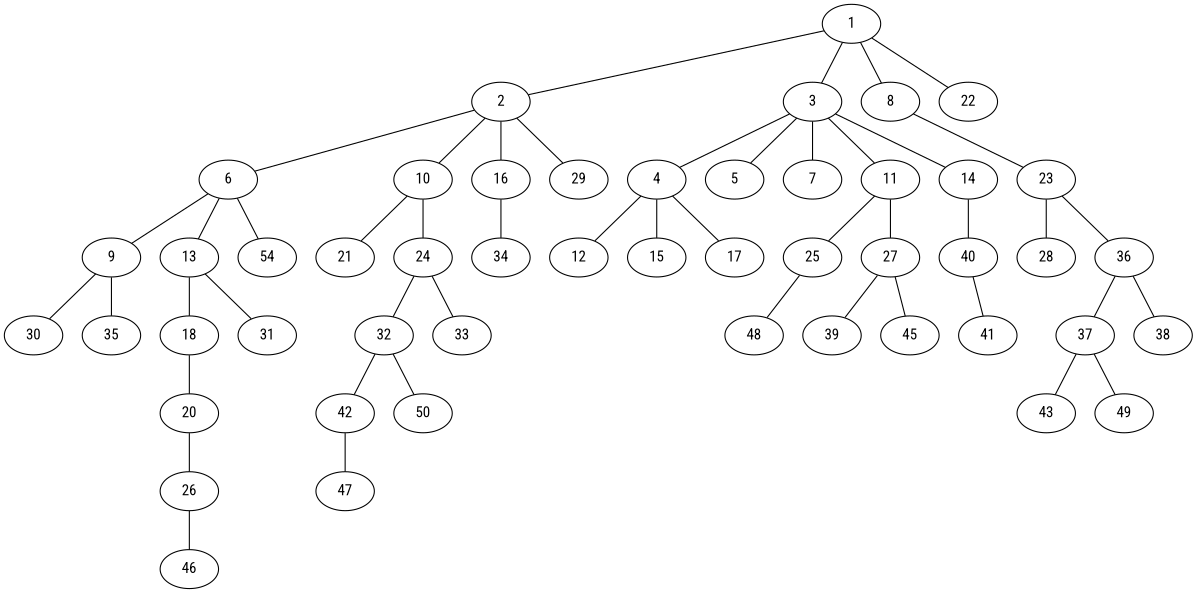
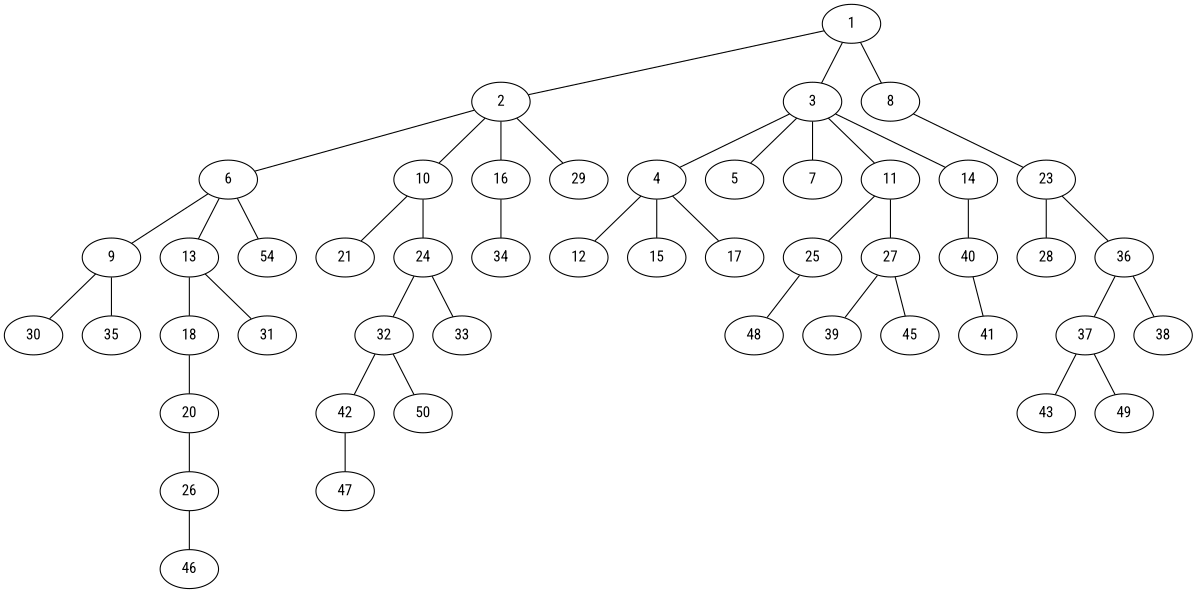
node "22": removed
